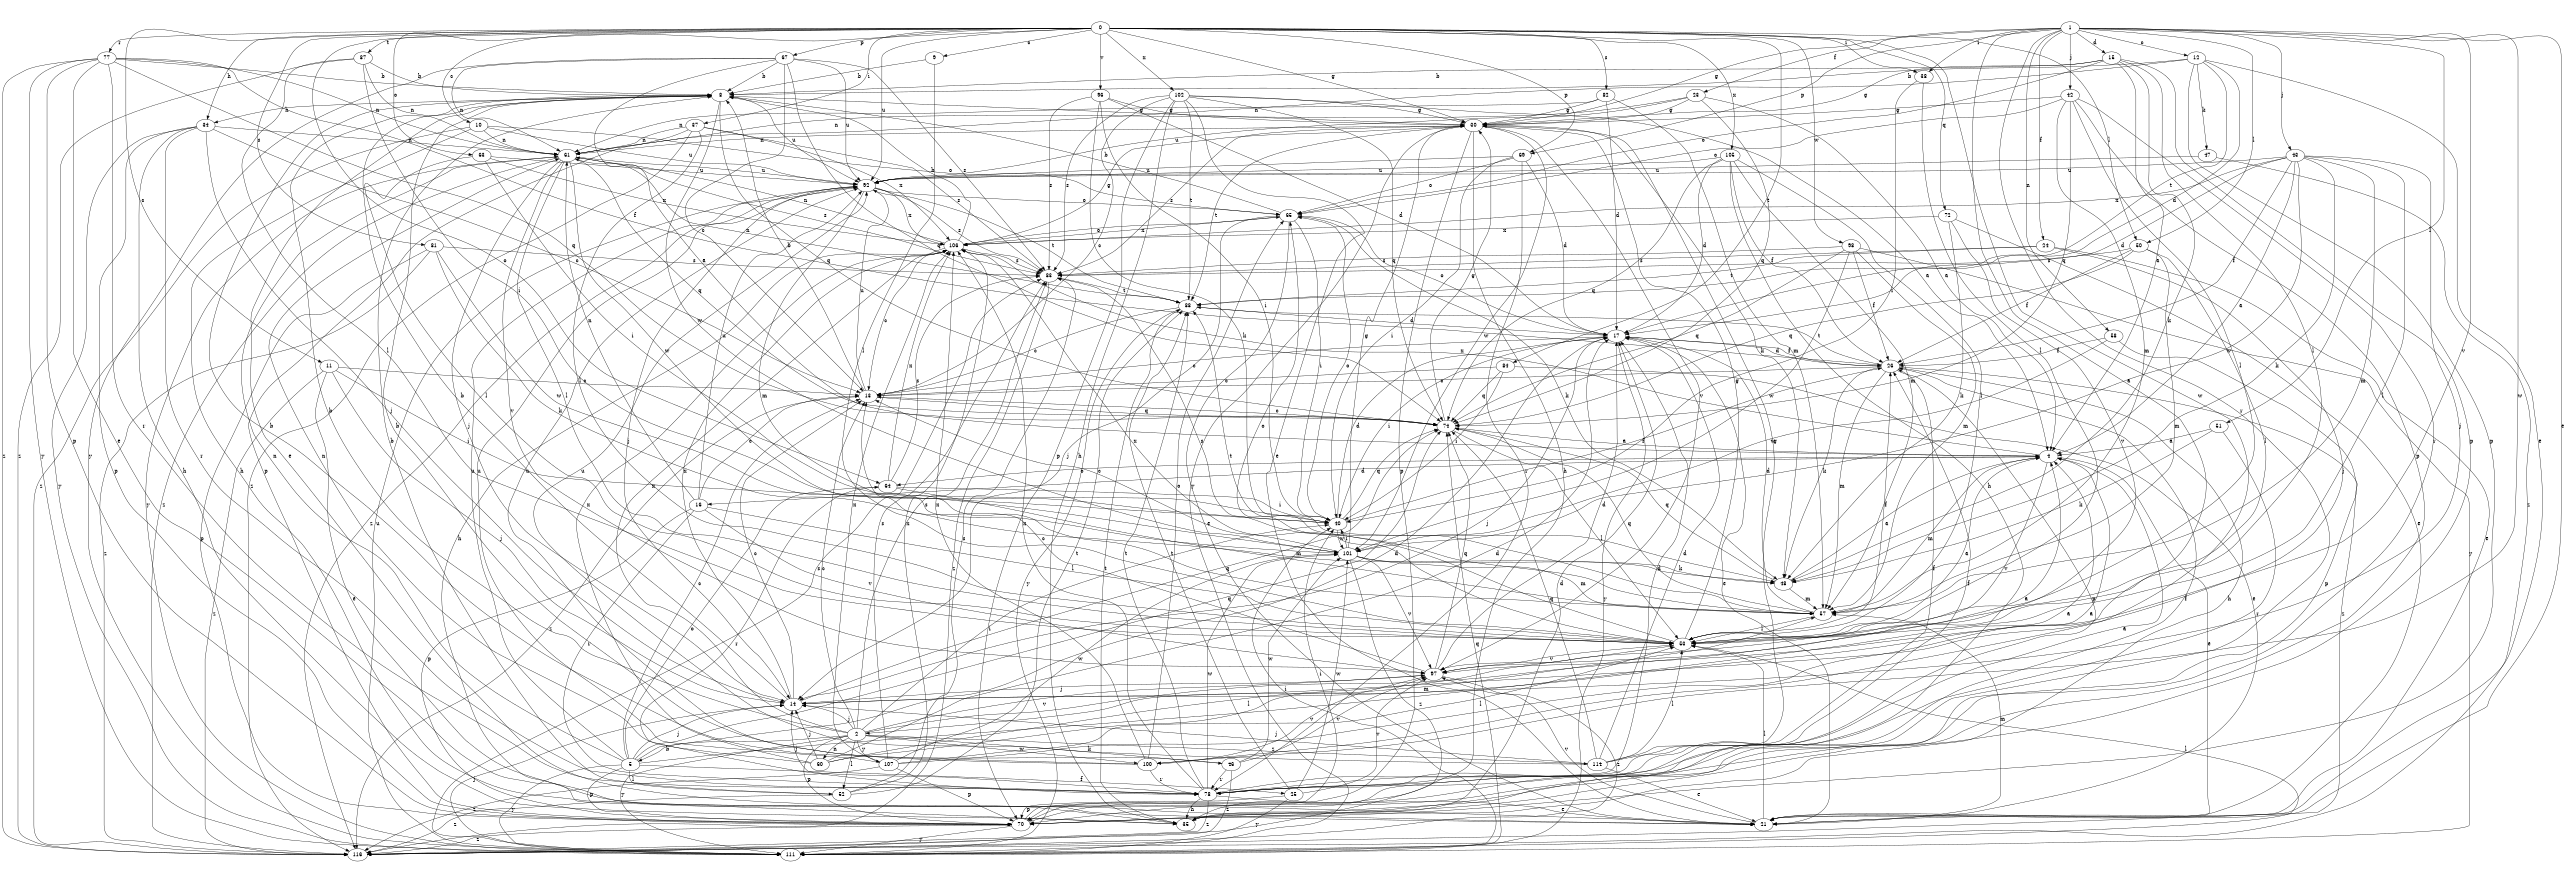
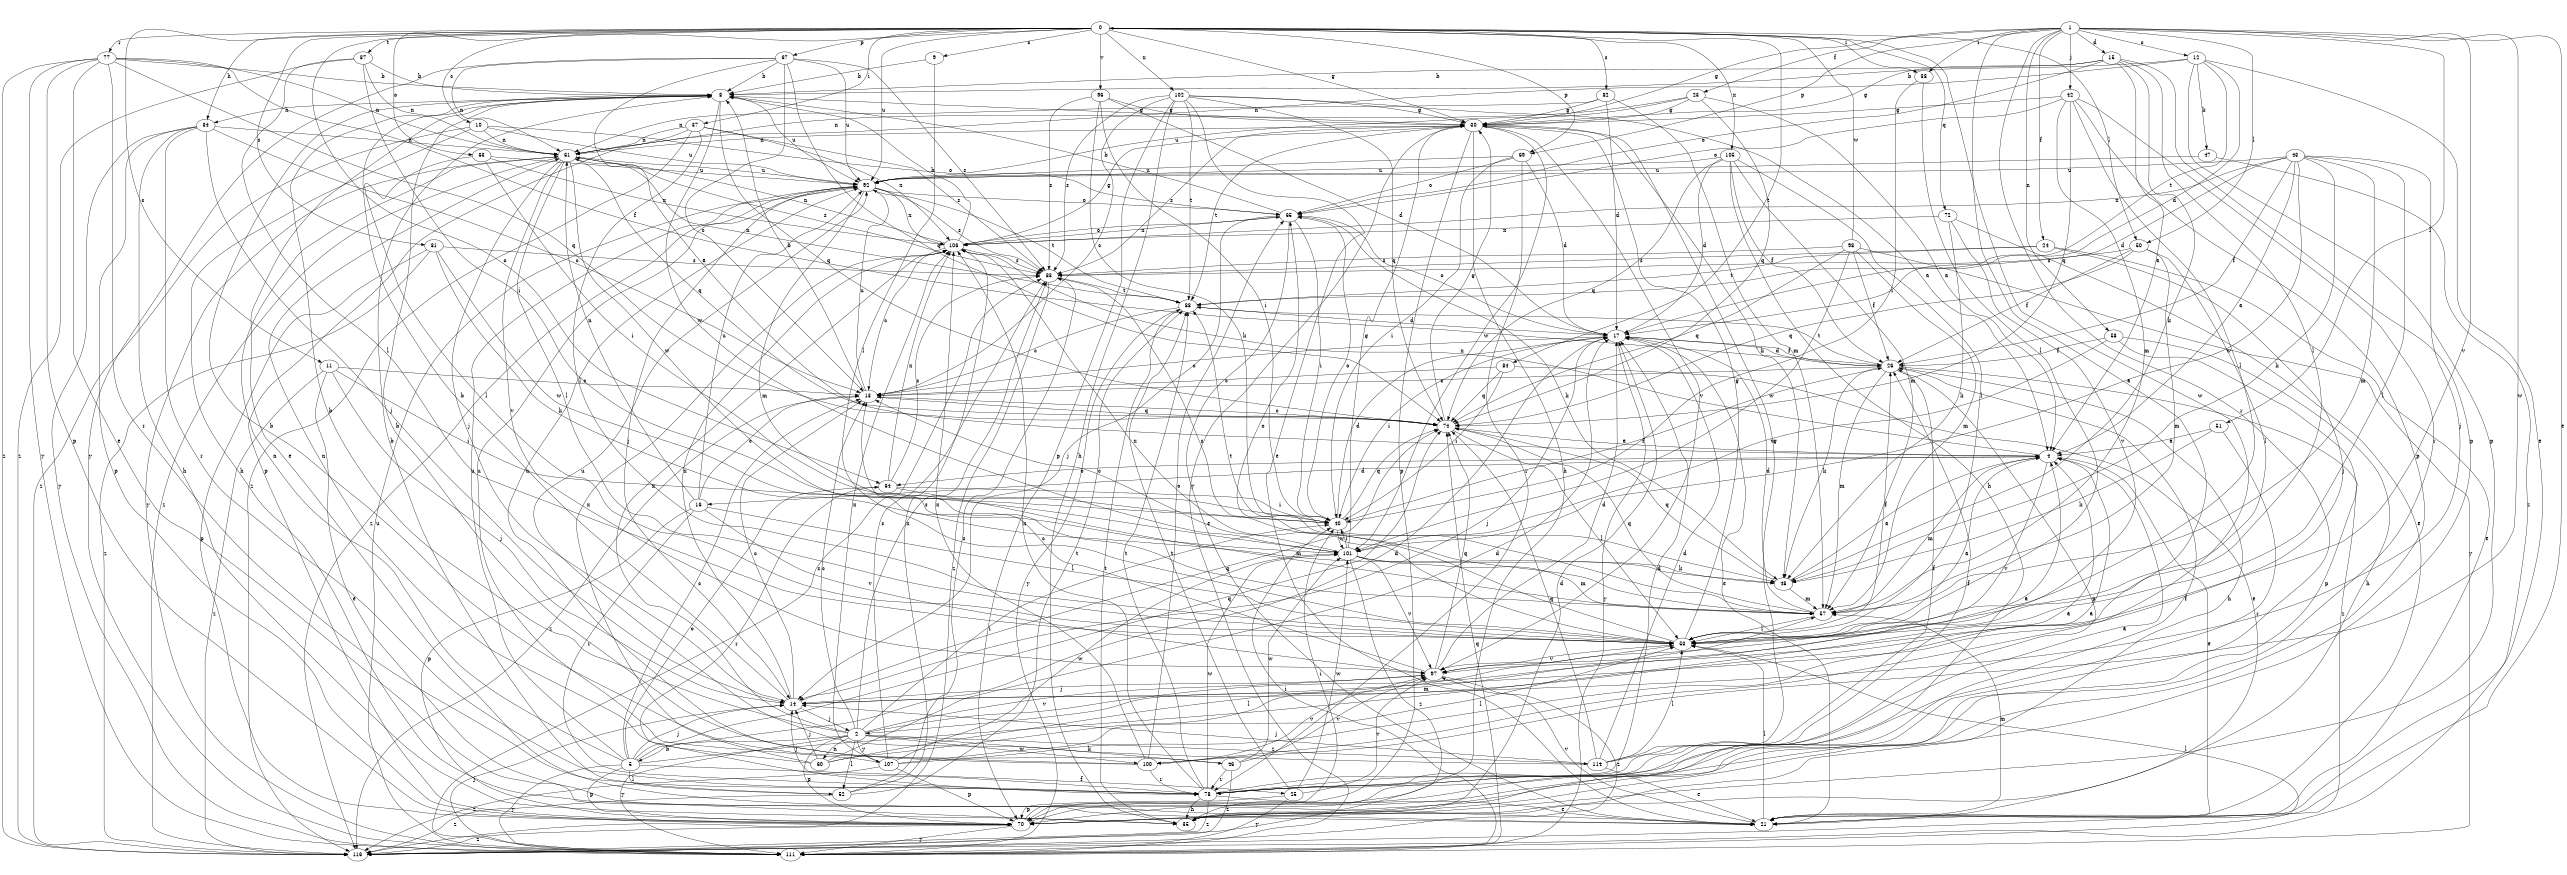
edge "1" -> "43": removed, label "j"
edge "0" -> "98": reversed
edge "106" -> "35": now "58" -> "35"
edge "2" -> "14": reversed
